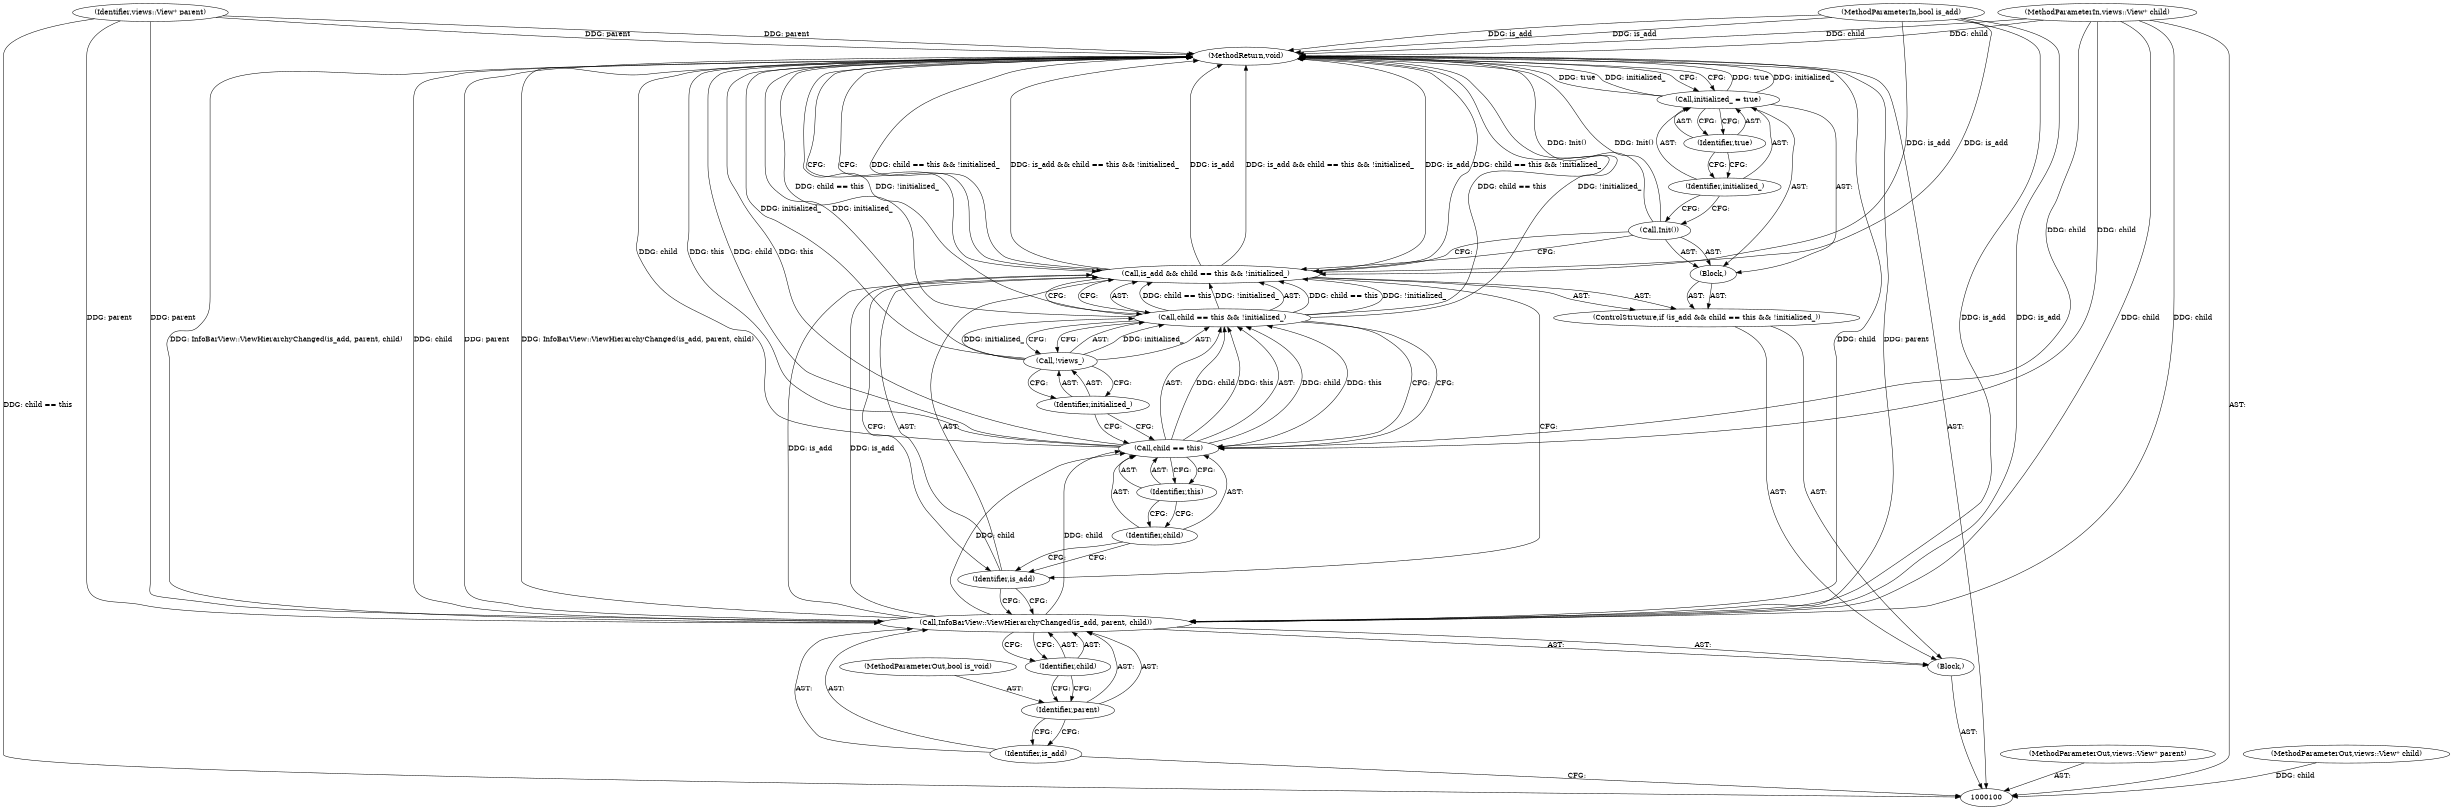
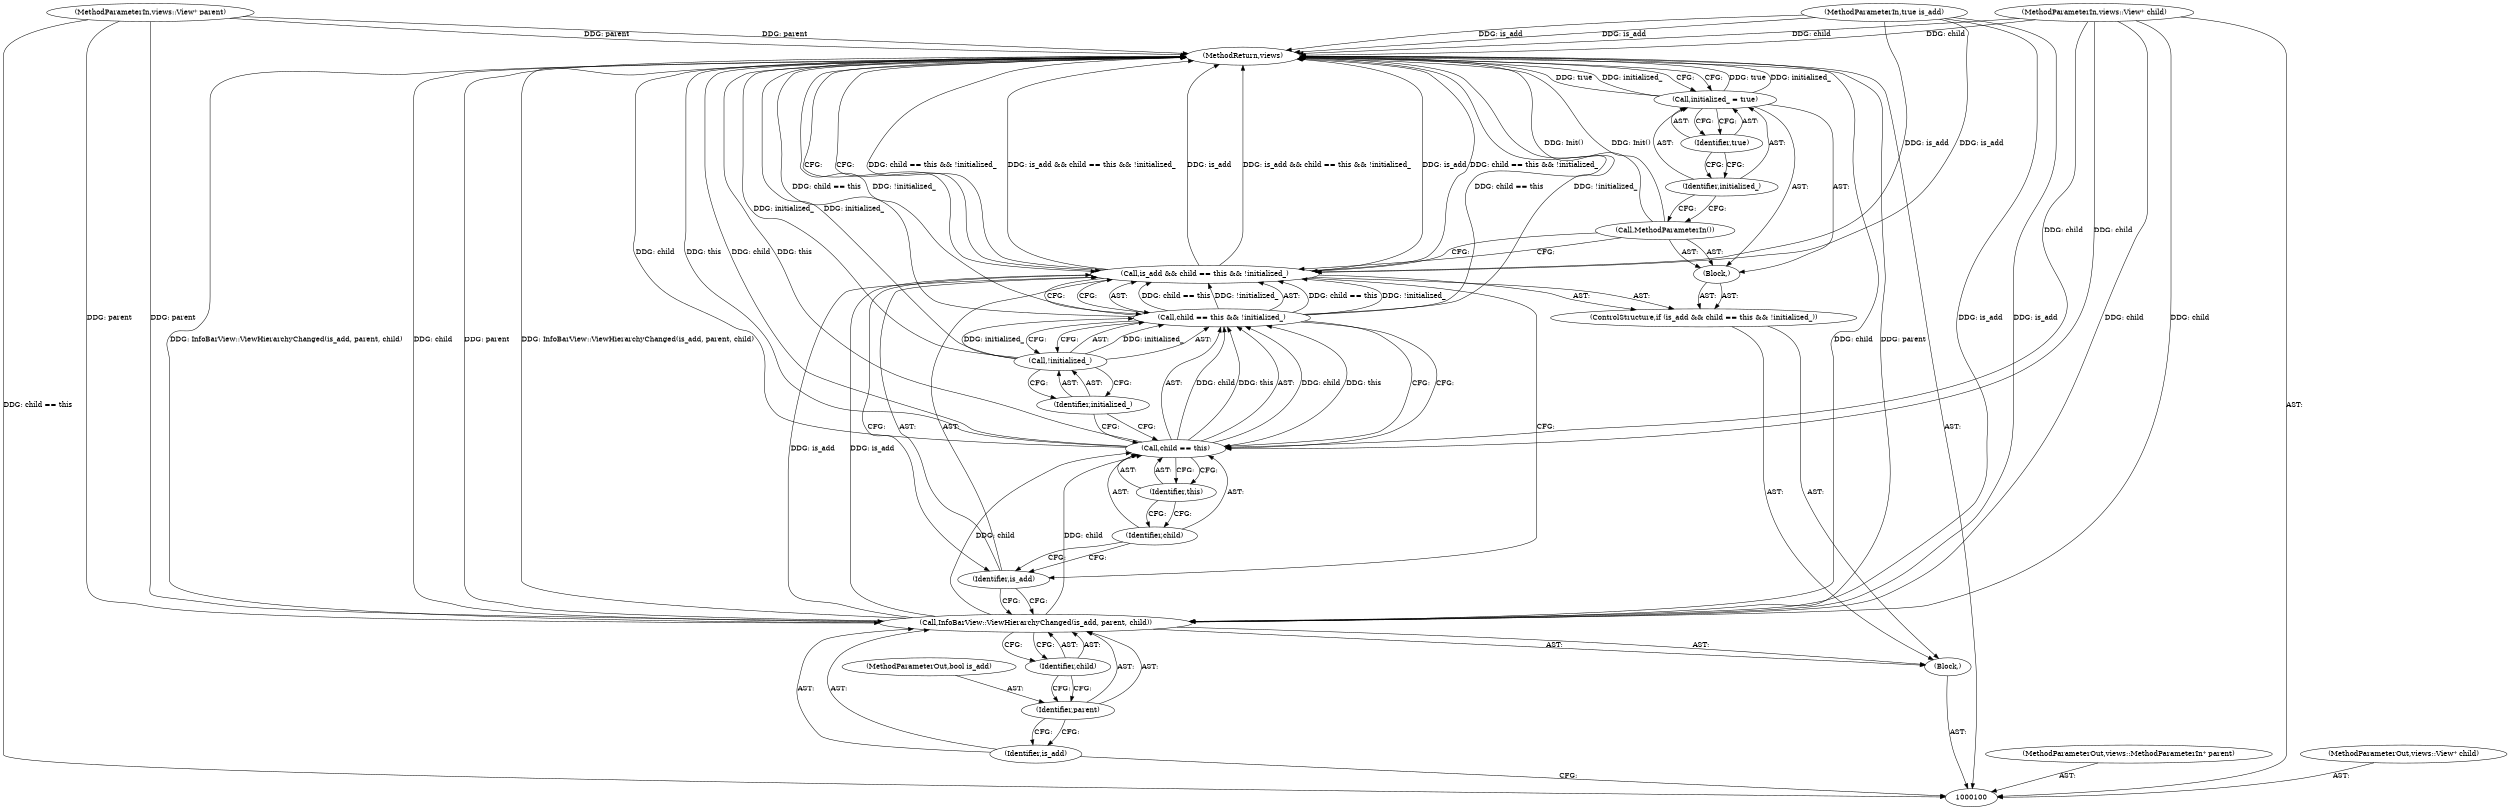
node "(Identifier,views::View* parent)": label "(Identifier,views::View* parent)" -> "(MethodParameterIn,views::View* parent)"
node "(MethodParameterIn,bool is_add)": label "(MethodParameterIn,bool is_add)" -> "(MethodParameterIn,true is_add)"
node "(MethodReturn,void)": label "(MethodReturn,void)" -> "(MethodReturn,views)"
node "(Call,Init())": label "(Call,Init())" -> "(Call,MethodParameterIn())"
node "(Call,!views_)": label "(Call,!views_)" -> "(Call,!initialized_)"
node "(MethodParameterOut,bool is_void)": label "(MethodParameterOut,bool is_void)" -> "(MethodParameterOut,bool is_add)"
node "(MethodParameterOut,views::View* parent)": label "(MethodParameterOut,views::View* parent)" -> "(MethodParameterOut,views::MethodParameterIn* parent)"
edge "(MethodParameterOut,views::View* child)" -> "1000100": label "DDG: child" -> "AST: "
